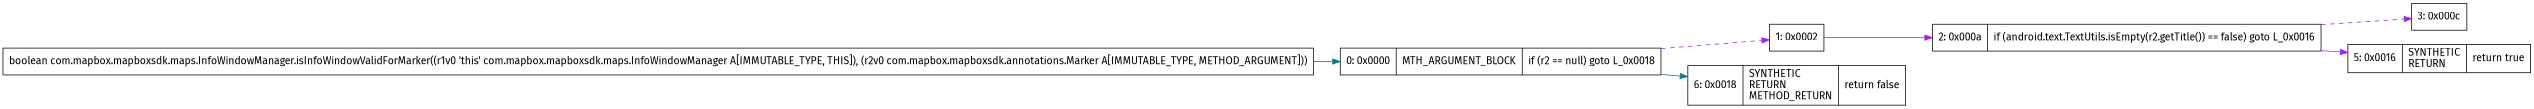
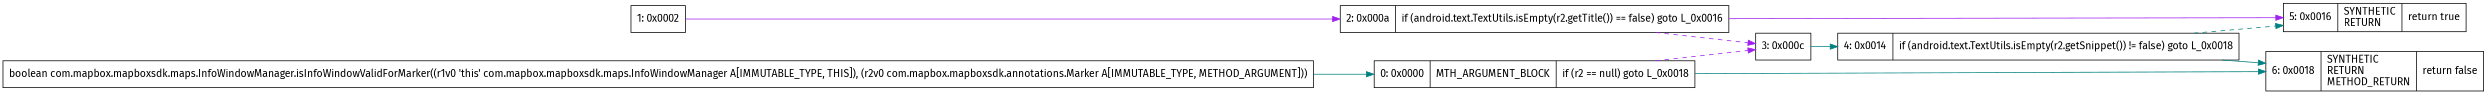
edge "0: 0x0000" -> "1: 0x0002": now "0: 0x0000" -> "3: 0x000c"
node "4: 0x0014": added
